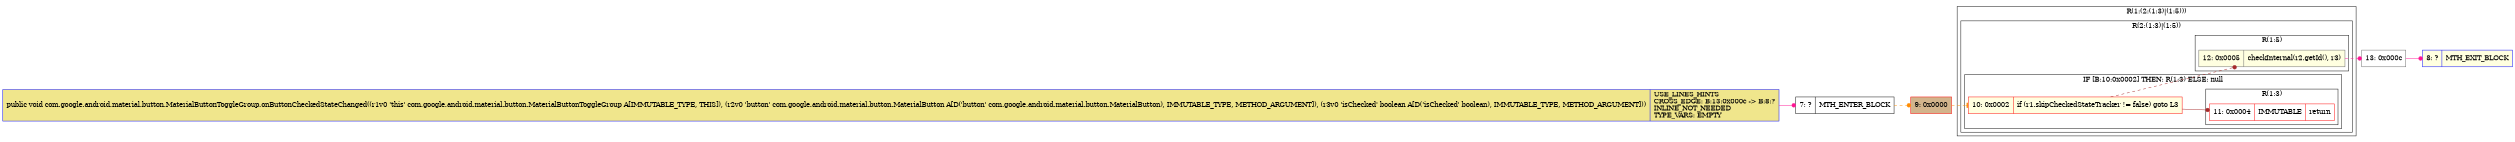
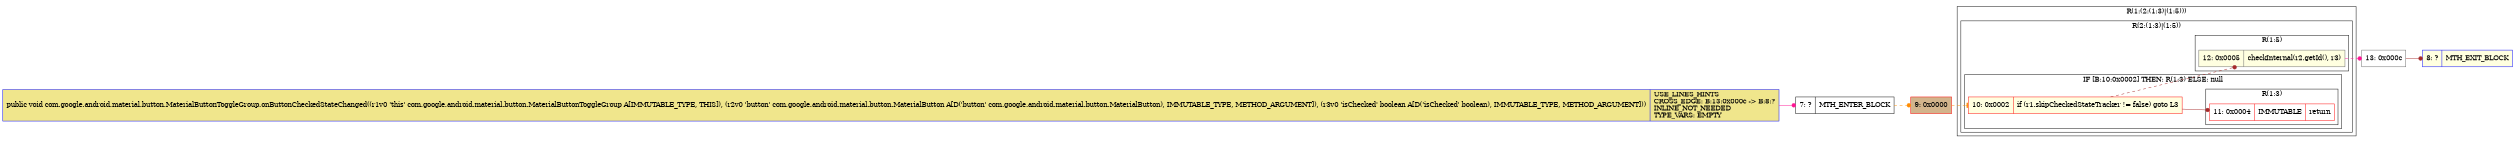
edge "13: 0x000c" -> "8: ?": color deeppink -> brown
